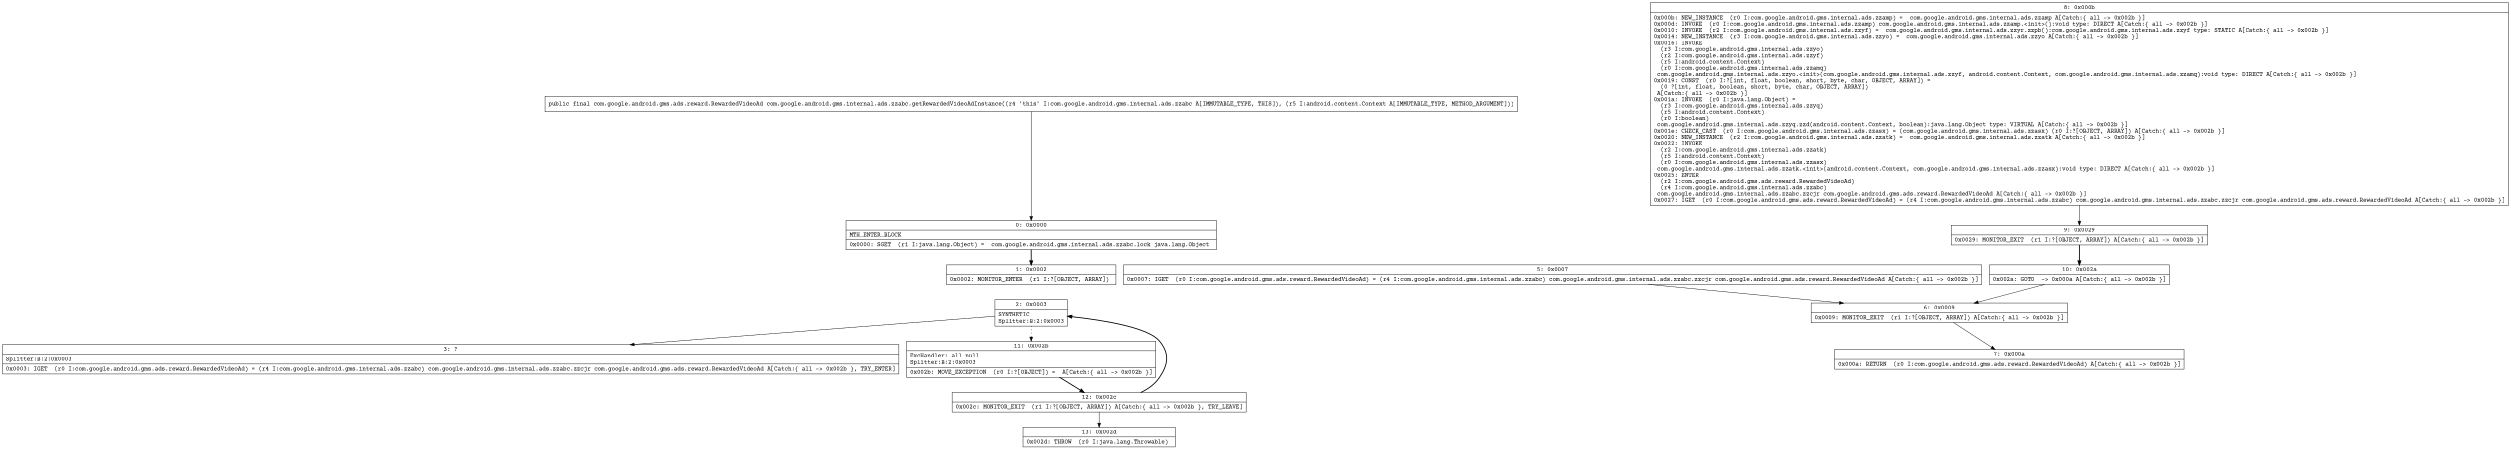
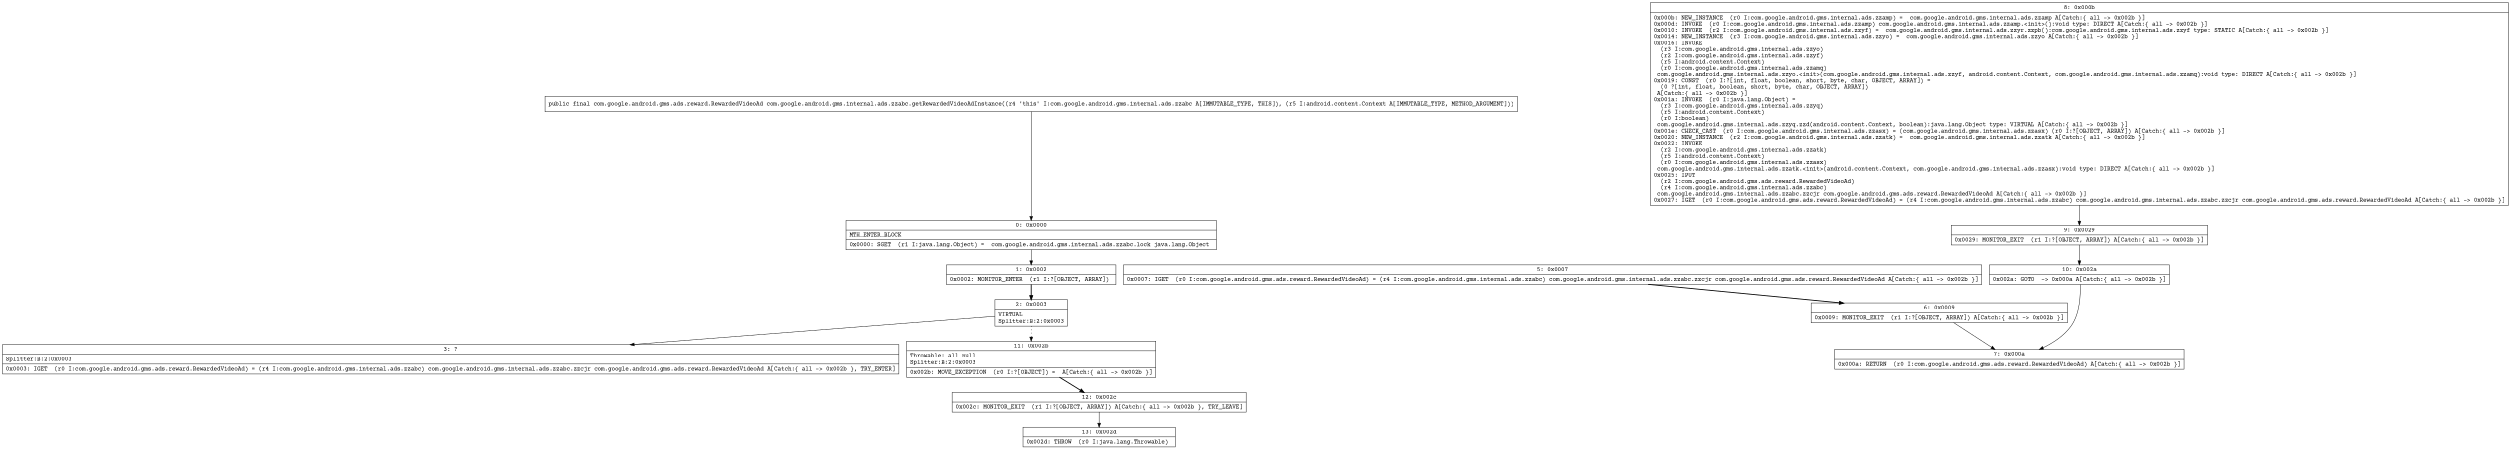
node "8: 0x000b": text "0x0025: ENTER" -> "0x0025: IPUT"
edge "9: 0x0029" -> "10: 0x002a": style bold -> solid
edge "0: 0x0000" -> "1: 0x0002": style bold -> solid
edge "10: 0x002a" -> "6: 0x0009": now "10: 0x002a" -> "7: 0x000a"
edge "5: 0x0007" -> "6: 0x0009": style solid -> bold
node "2: 0x0003": text "SYNTHETIC" -> "VIRTUAL"
edge "12: 0x002c" -> "2: 0x0003": now "1: 0x0002" -> "2: 0x0003"
node "11: 0x002b": text "ExcHandler: all null" -> "Throwable: all null"
